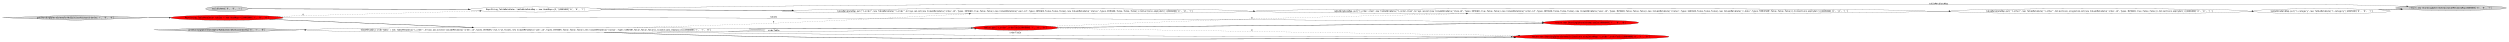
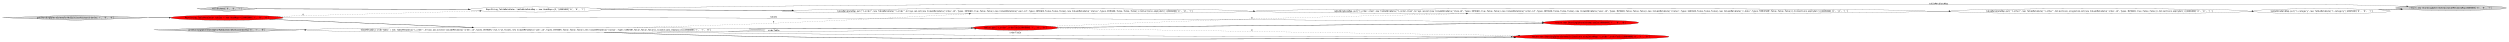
node "buildSchema['0', '0', '1']": shape ellipse -> diamond
